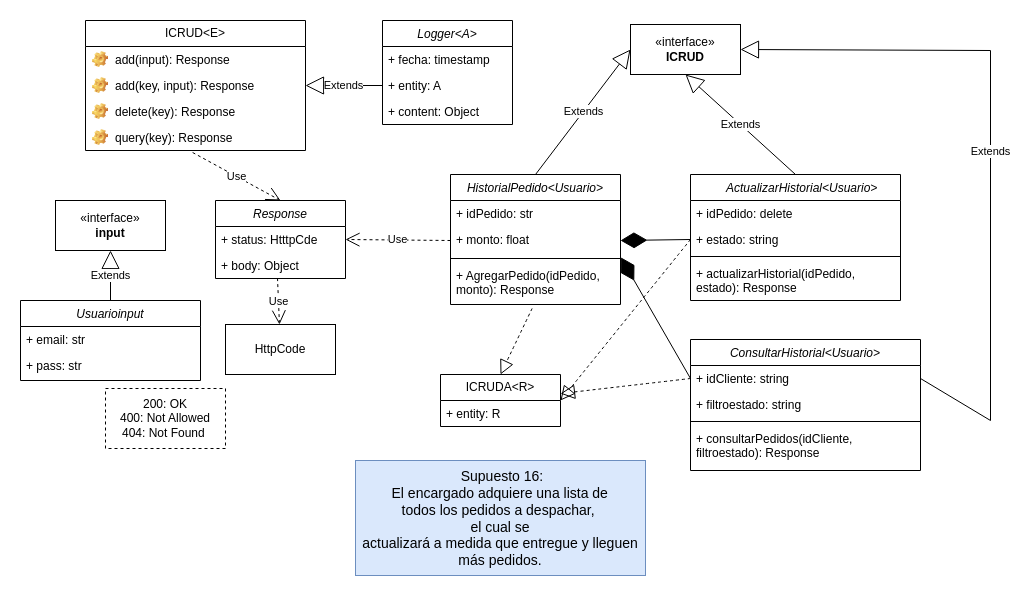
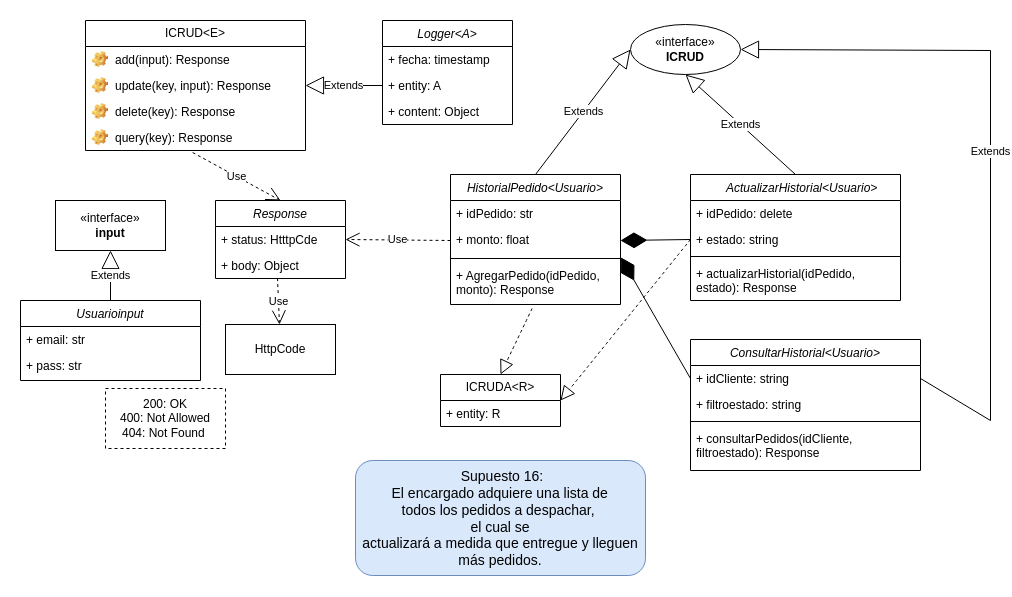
node "«interface» ICRUD": shape rectangle -> ellipse
node "add(key, input): Response": label "add(key, input): Response" -> "update(key, input): Response"
edge "+ idCliente: string" -> "ICRUDA<R>": removed
node "Supuesto 16: El encargado adquiere una lista de todos los pedidos a despachar, el cual se actualizará a medida que entregue y lleguen más pedidos.": shape rectangle -> rounded rectangle
